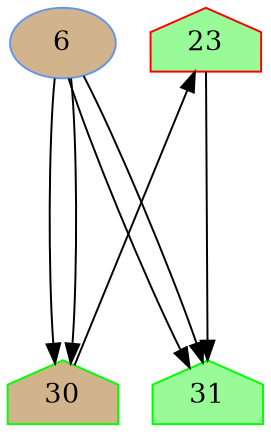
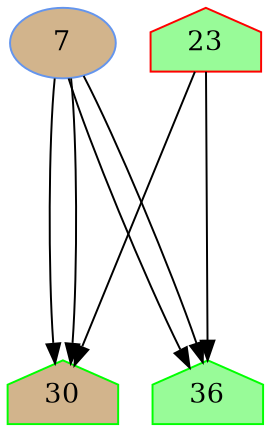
node "6": label "6" -> "7"
edge "30" -> "23": reversed
node "31": label "31" -> "36"
